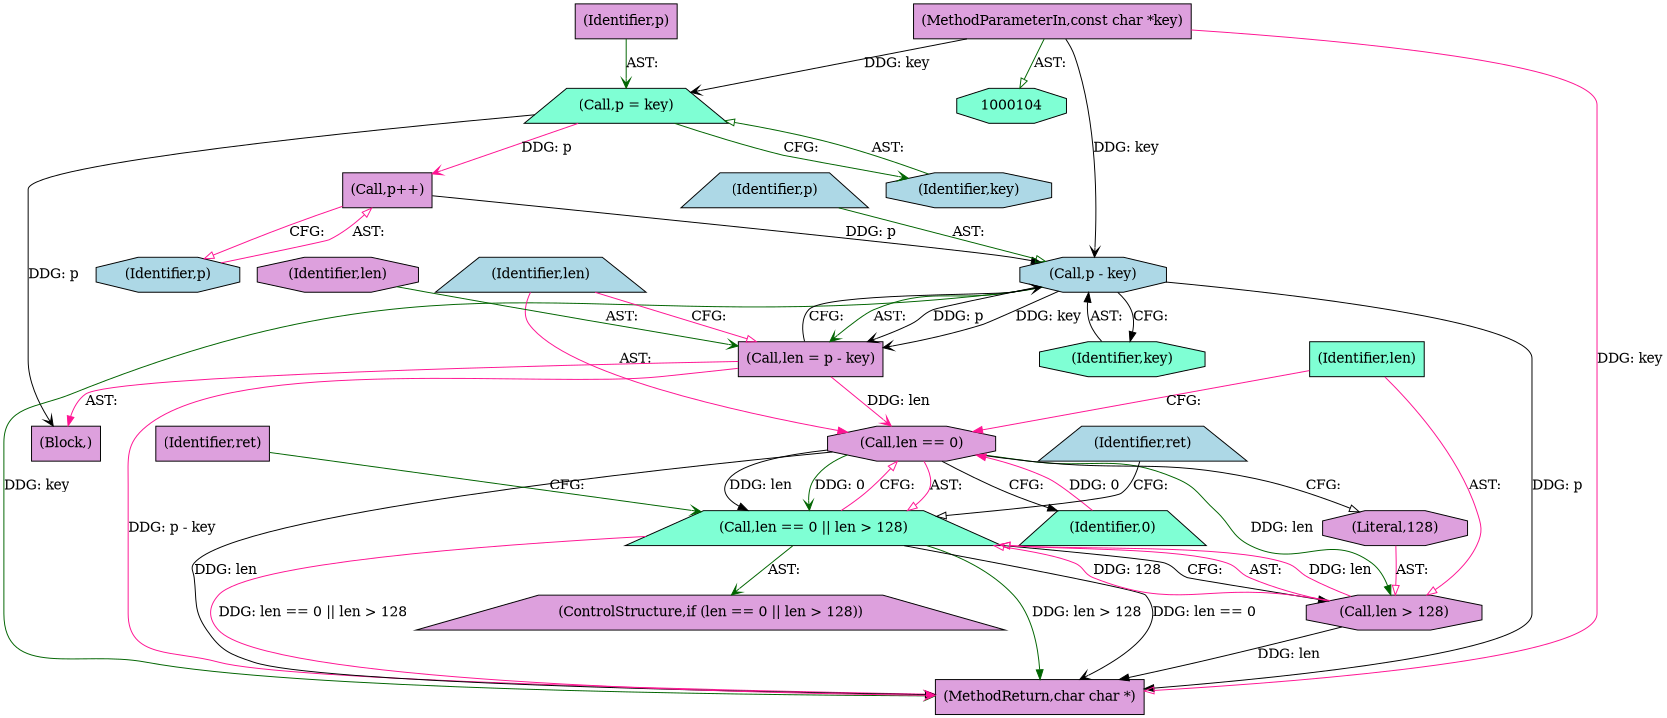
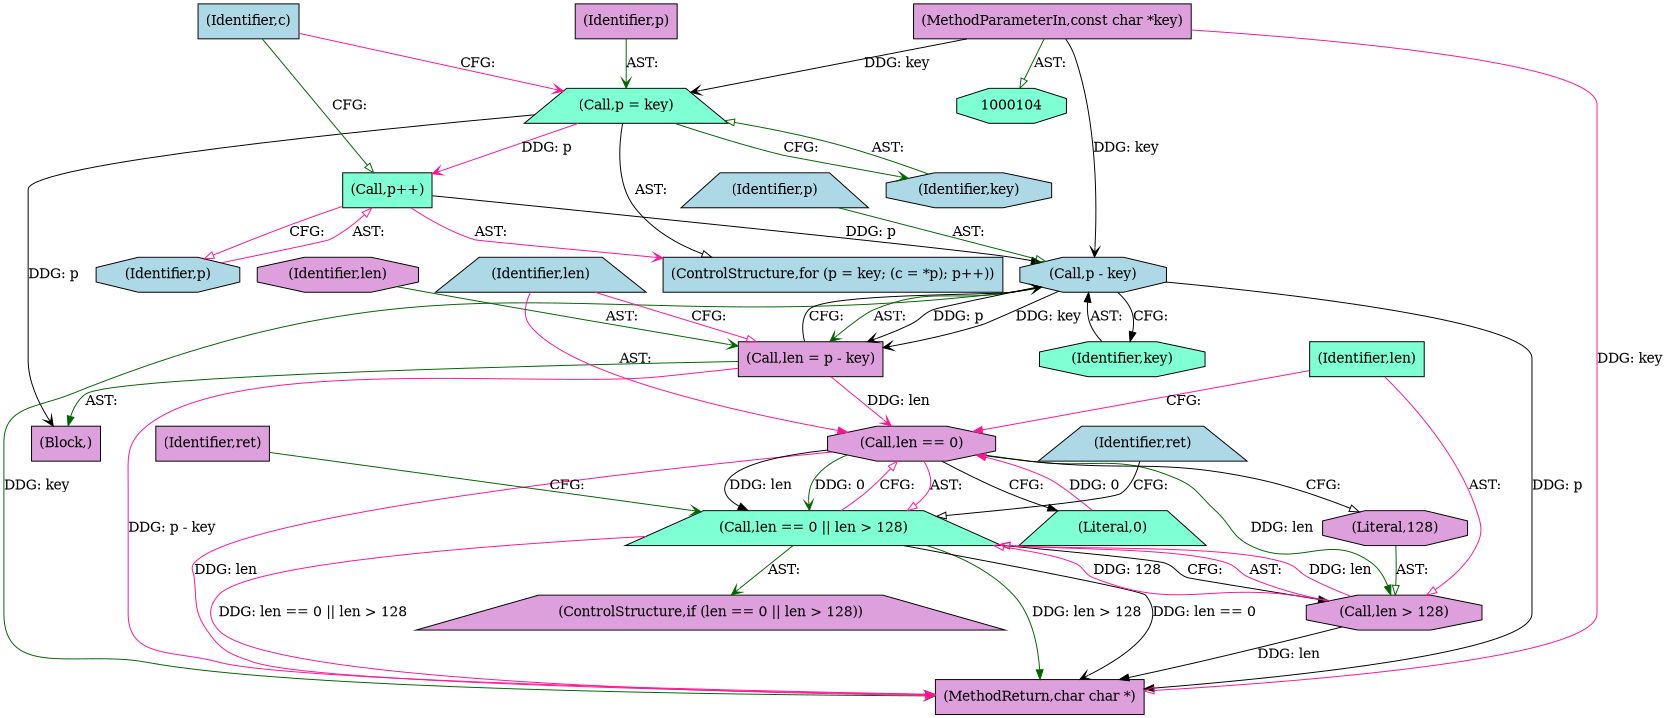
node "(Identifier,c)": added
node "(Call,p++)": fillcolor plum -> aquamarine
node "(ControlStructure,for (p = key; (c = *p); p++))": added
edge "(Call,len = p - key)" -> "(Block,)": color deeppink -> darkgreen
node "(Identifier,0)": label "(Identifier,0)" -> "(Literal,0)"
edge "(Literal,128)" -> "(Call,len > 128)": color deeppink -> darkgreen
edge "(Call,len == 0)" -> "(MethodReturn,char char *)": color black -> deeppink
